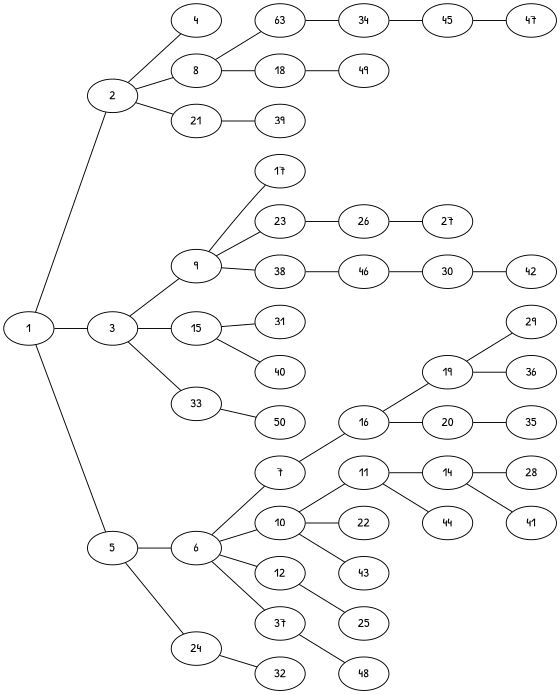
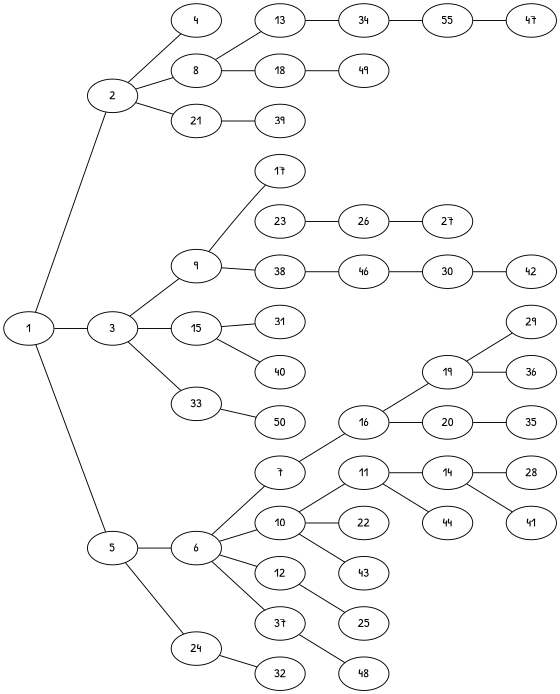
node "63": label "63" -> "13"
node "45": label "45" -> "55"
edge "23" -- "9": removed
